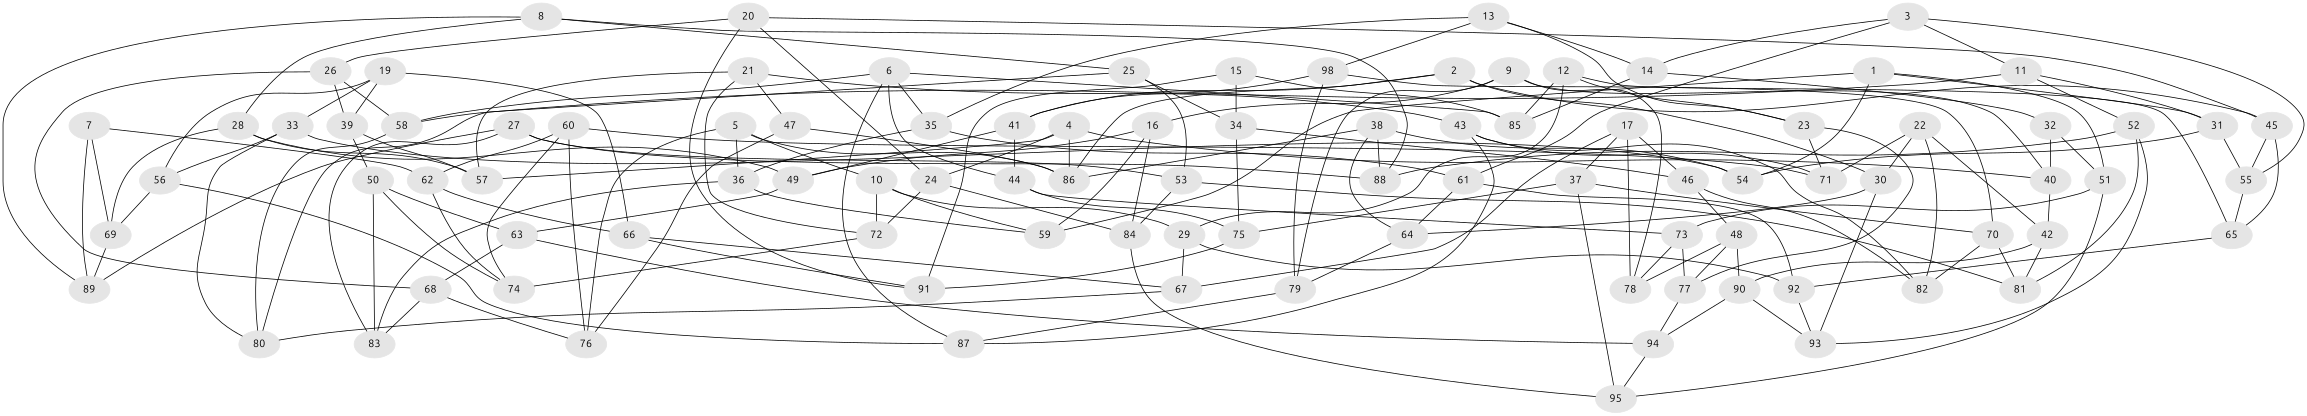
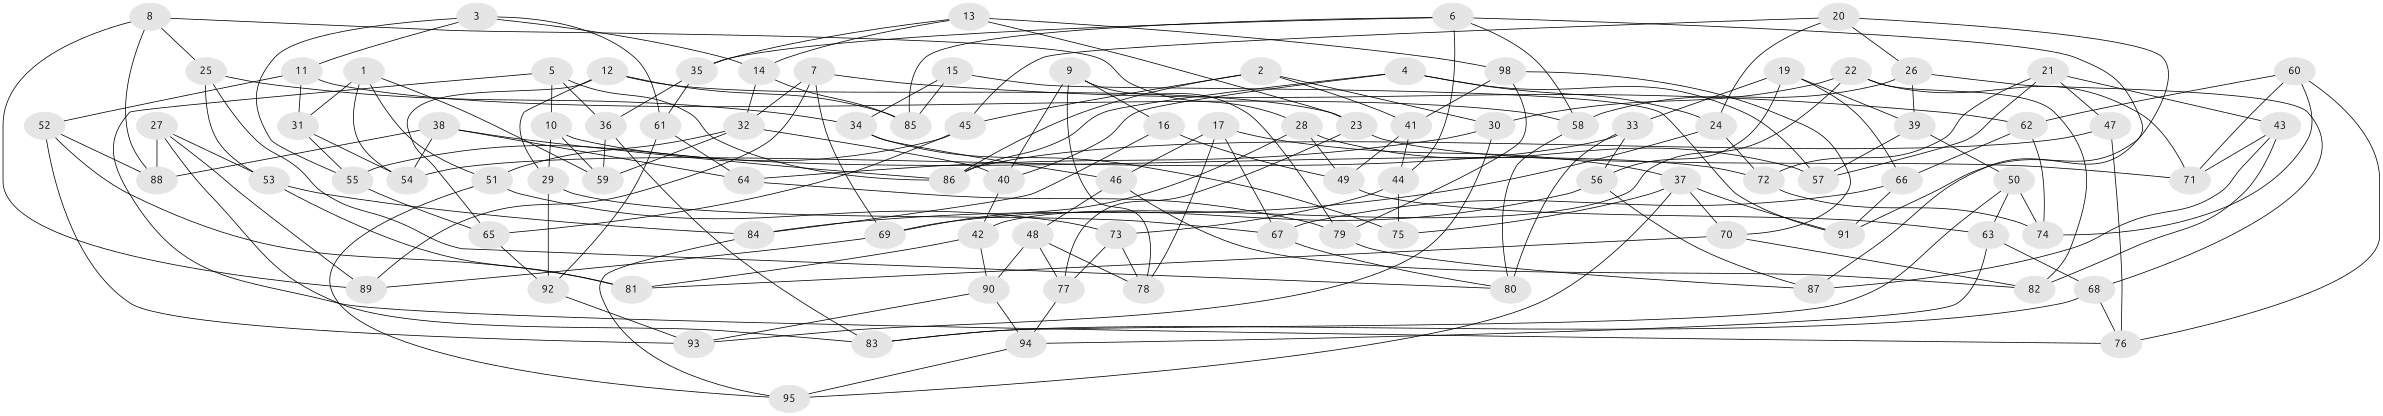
edge "7" -- "32": added
edge "16" -- "59": now "32" -- "59"
edge "75" -- "91": now "37" -- "91"
